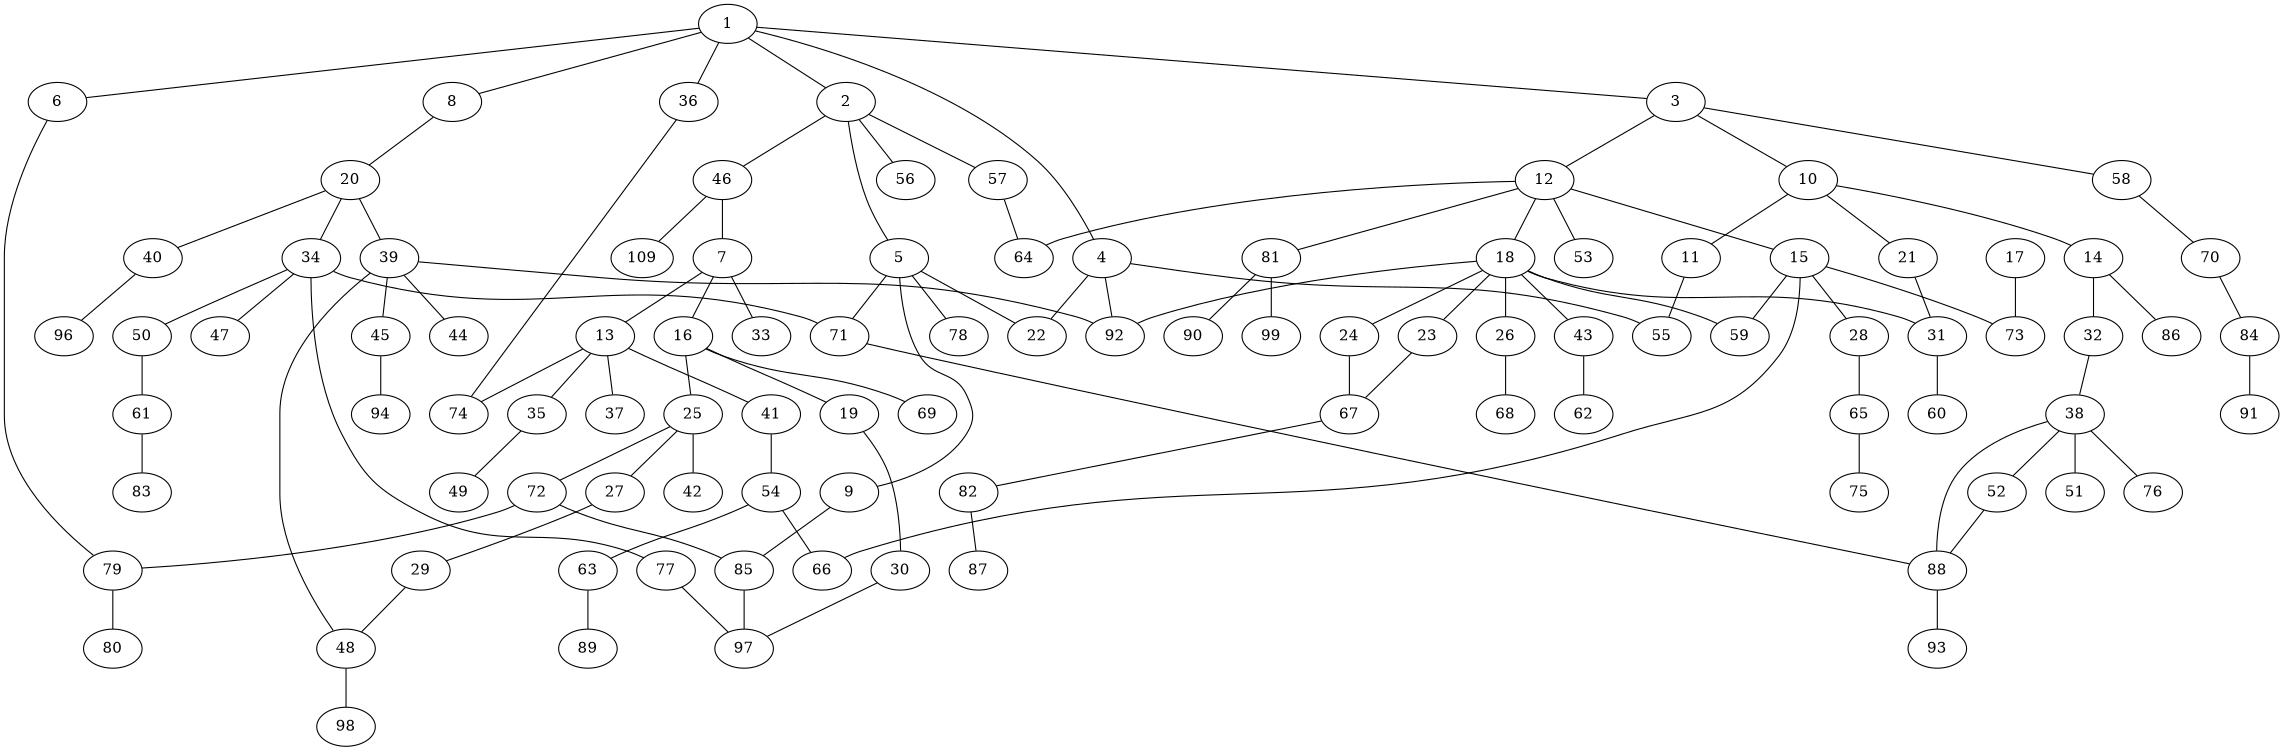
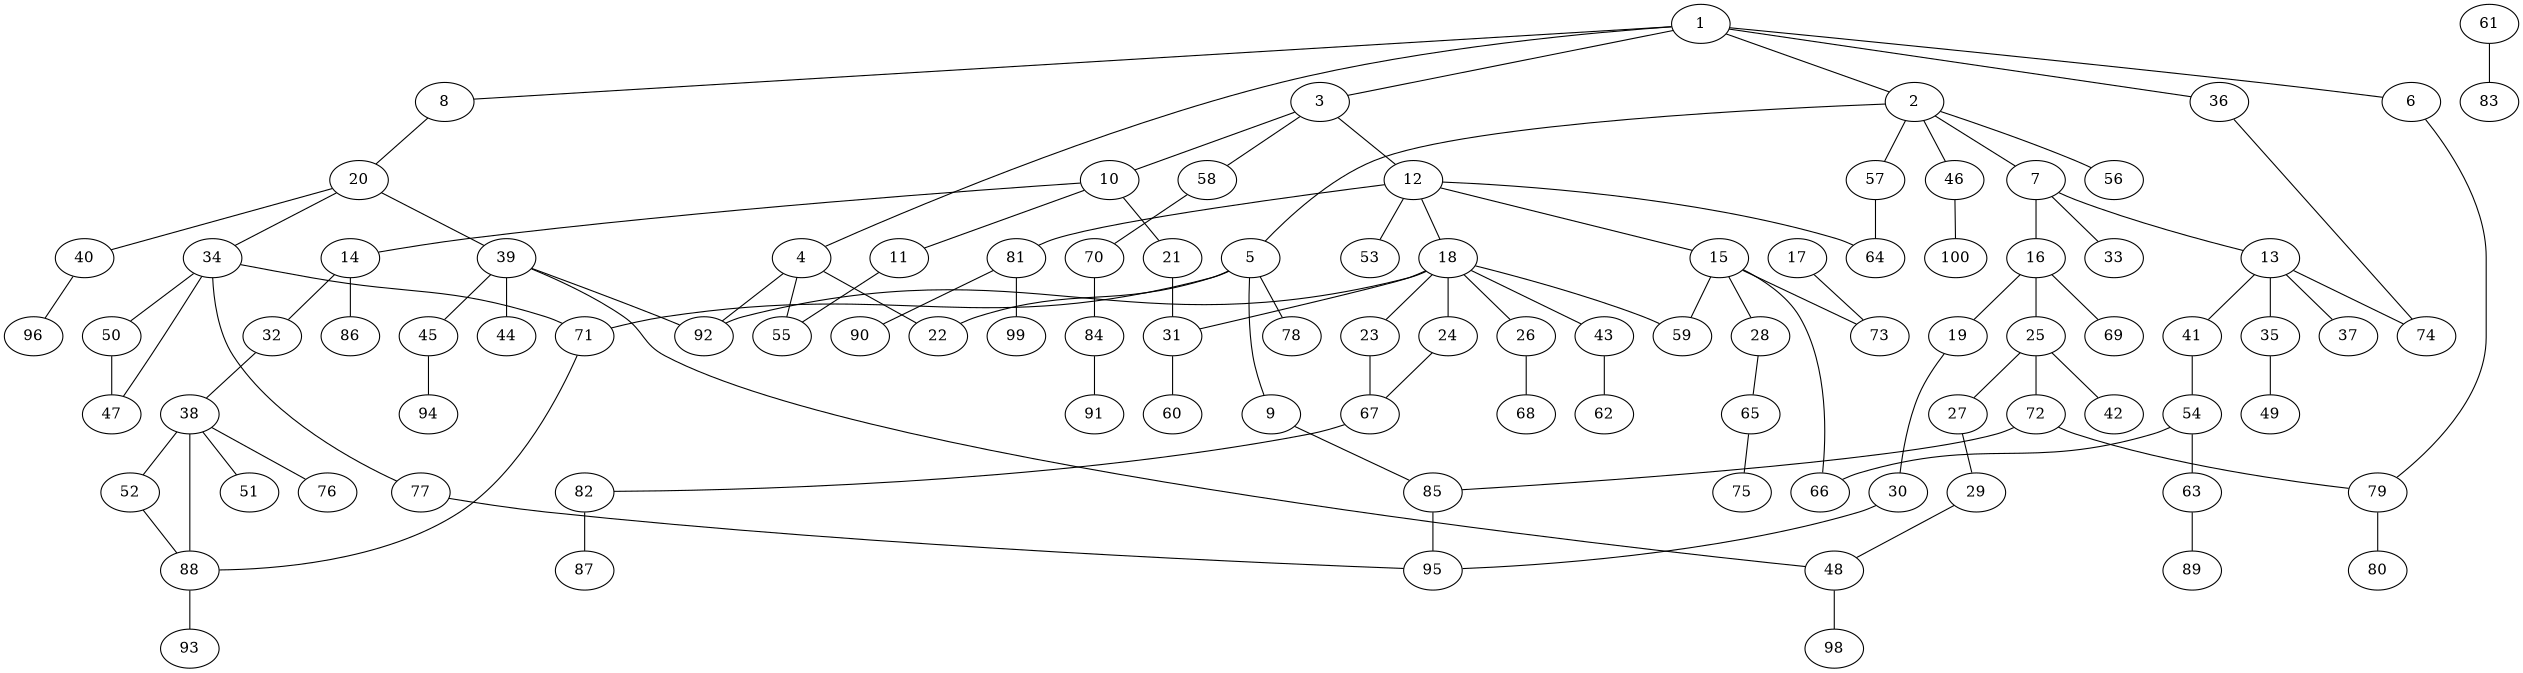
edge "46" -- "7": now "2" -- "7"
node "109": label "109" -> "100"
edge "50" -- "61": now "50" -- "47"
node "97": label "97" -> "95"
